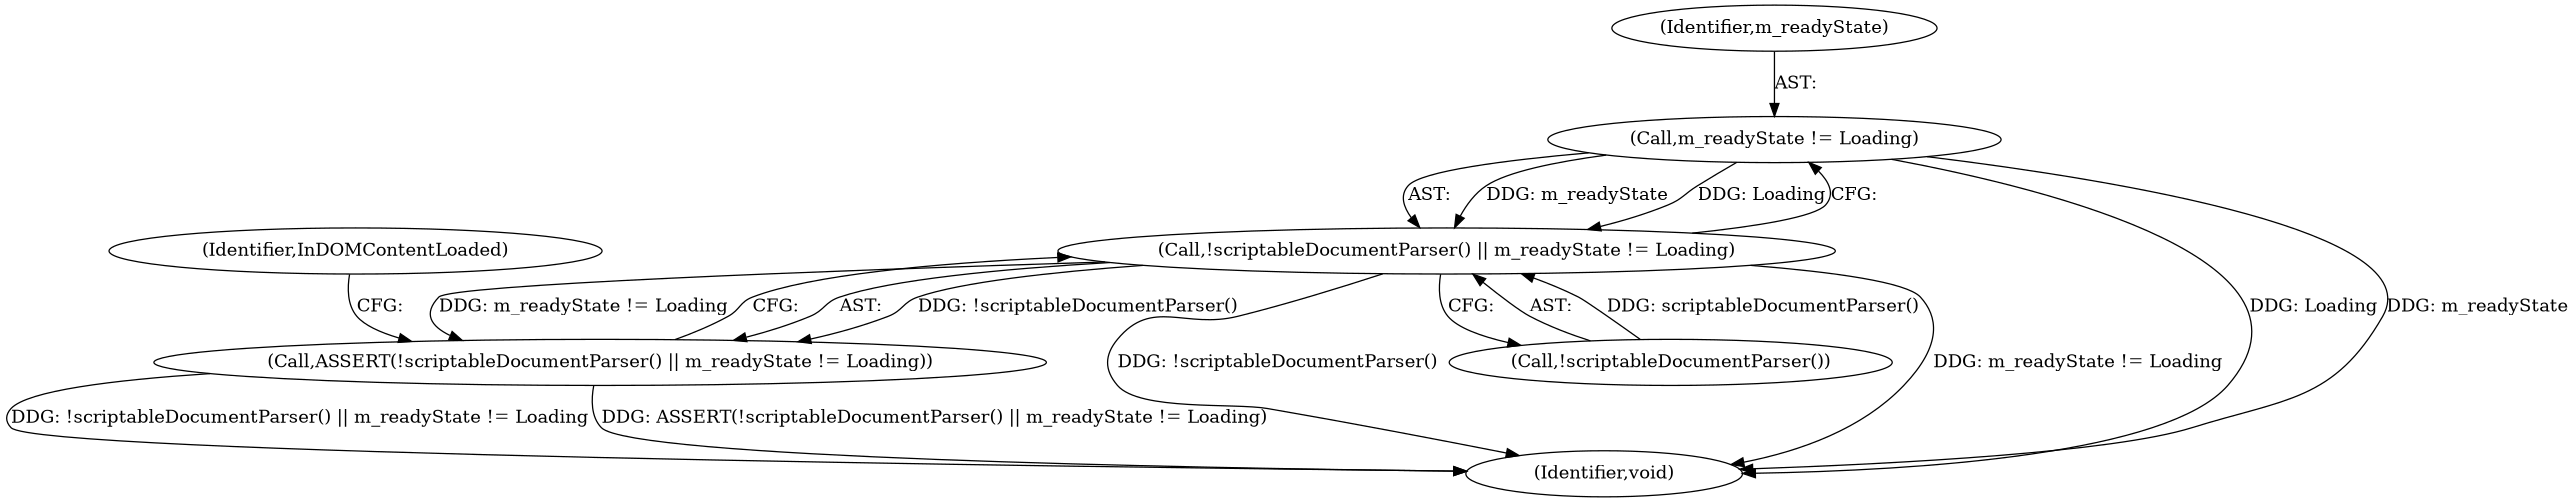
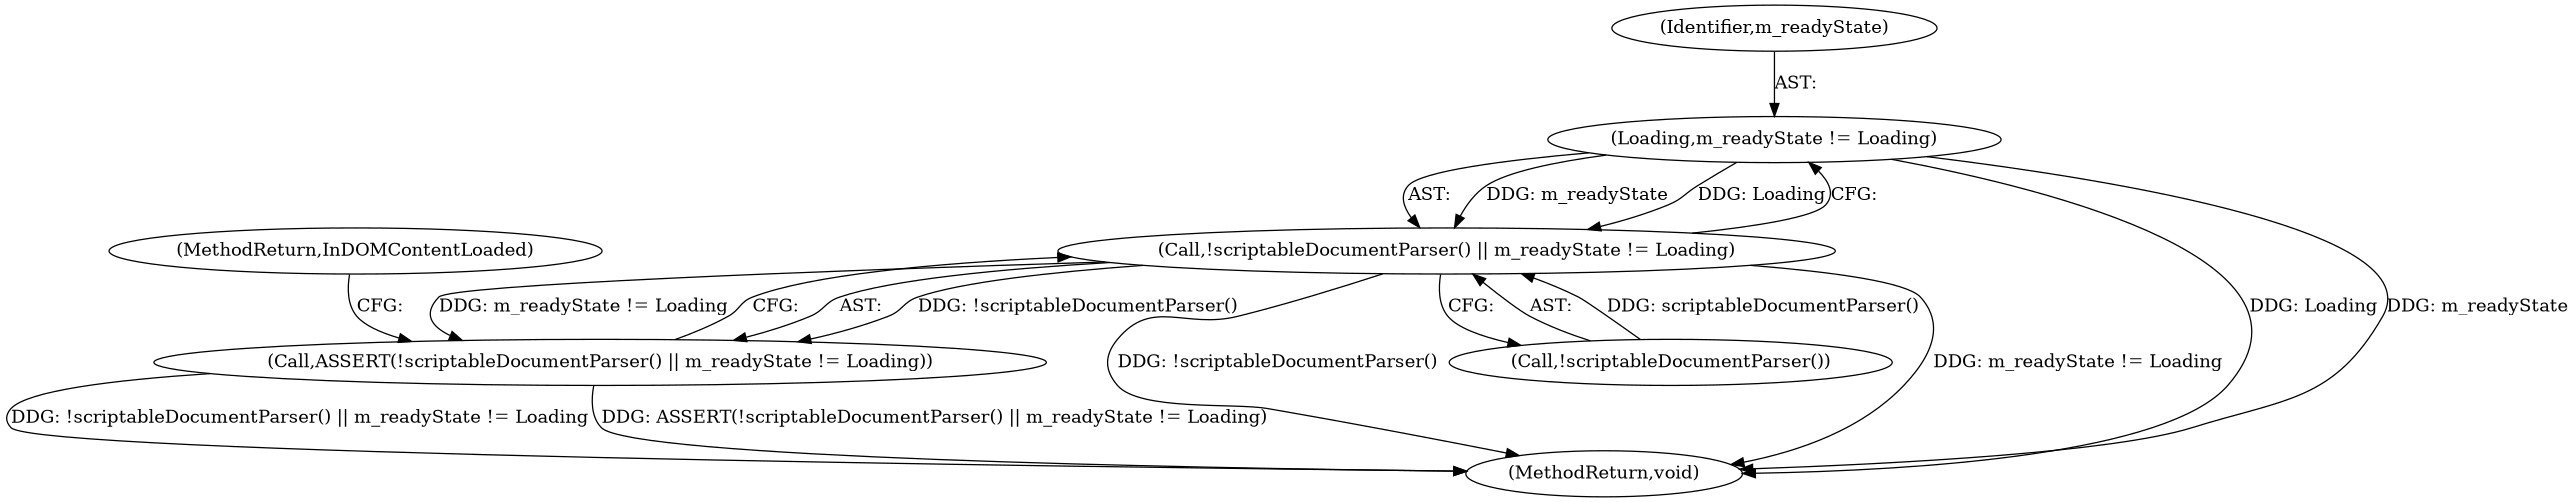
node "(Call,m_readyState != Loading)": label "(Call,m_readyState != Loading)" -> "(Loading,m_readyState != Loading)"
node "(Identifier,InDOMContentLoaded)": label "(Identifier,InDOMContentLoaded)" -> "(MethodReturn,InDOMContentLoaded)"
node "(Identifier,void)": label "(Identifier,void)" -> "(MethodReturn,void)"
